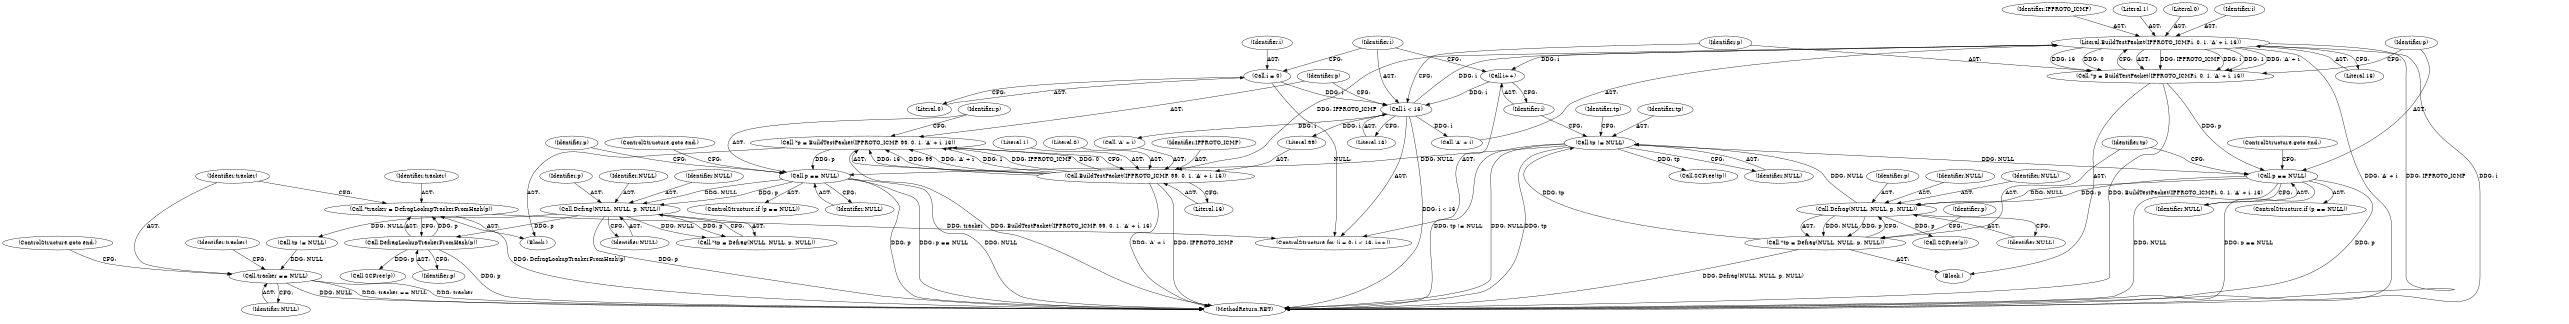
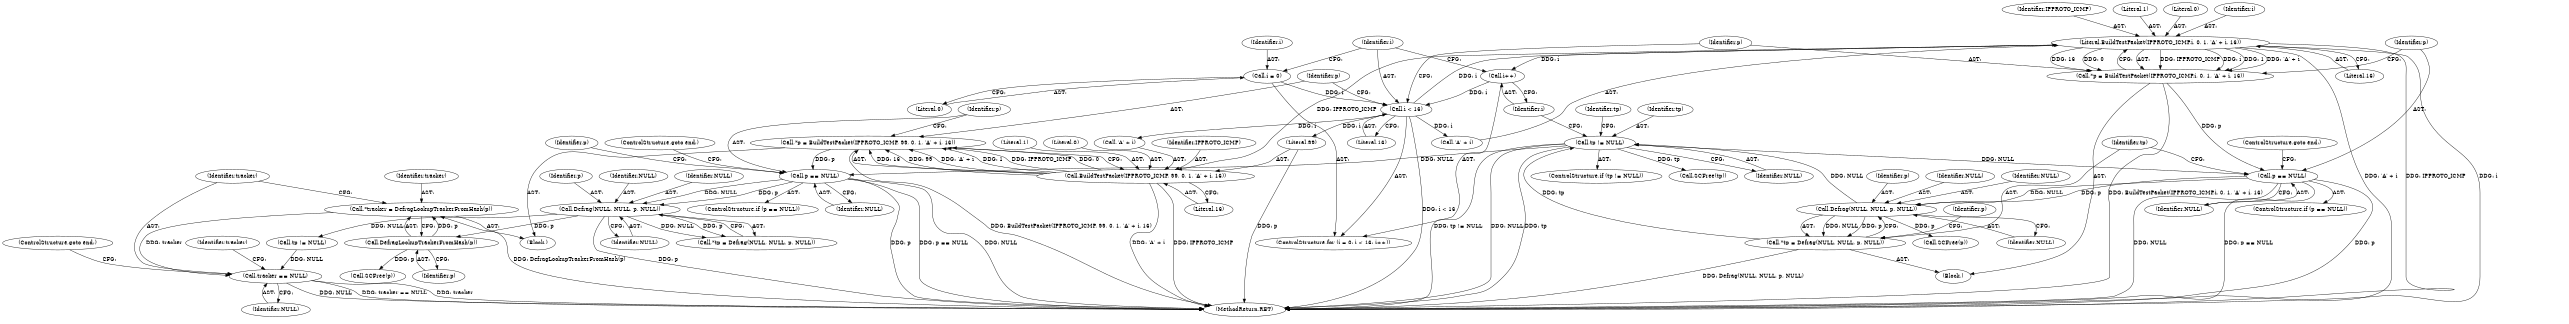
edge "(Call,i = 0)" -> "(ControlStructure,for (i = 0; i < 16; i++))": label "NULL: " -> "AST: "
node "(ControlStructure,if (tp != NULL))": added
edge "(Call,*tracker = DefragLookupTrackerFromHash(p))" -> "(ControlStructure,for (i = 0; i < 16; i++))": now "(Call,*tracker = DefragLookupTrackerFromHash(p))" -> "(Call,tracker == NULL)"
edge "(Call,DefragLookupTrackerFromHash(p))" -> "(MethodReturn,RET)": now "(Literal,99)" -> "(MethodReturn,RET)"
